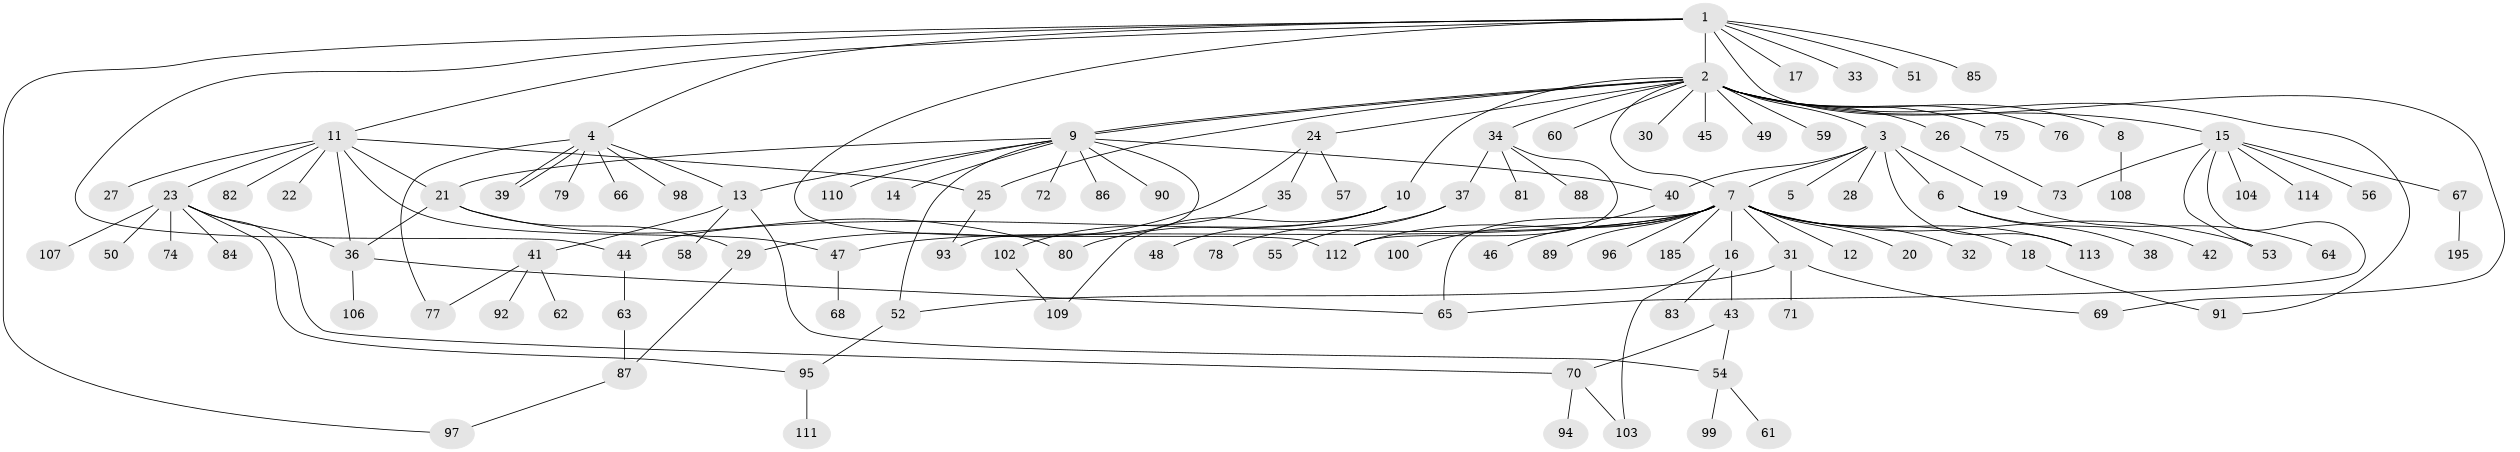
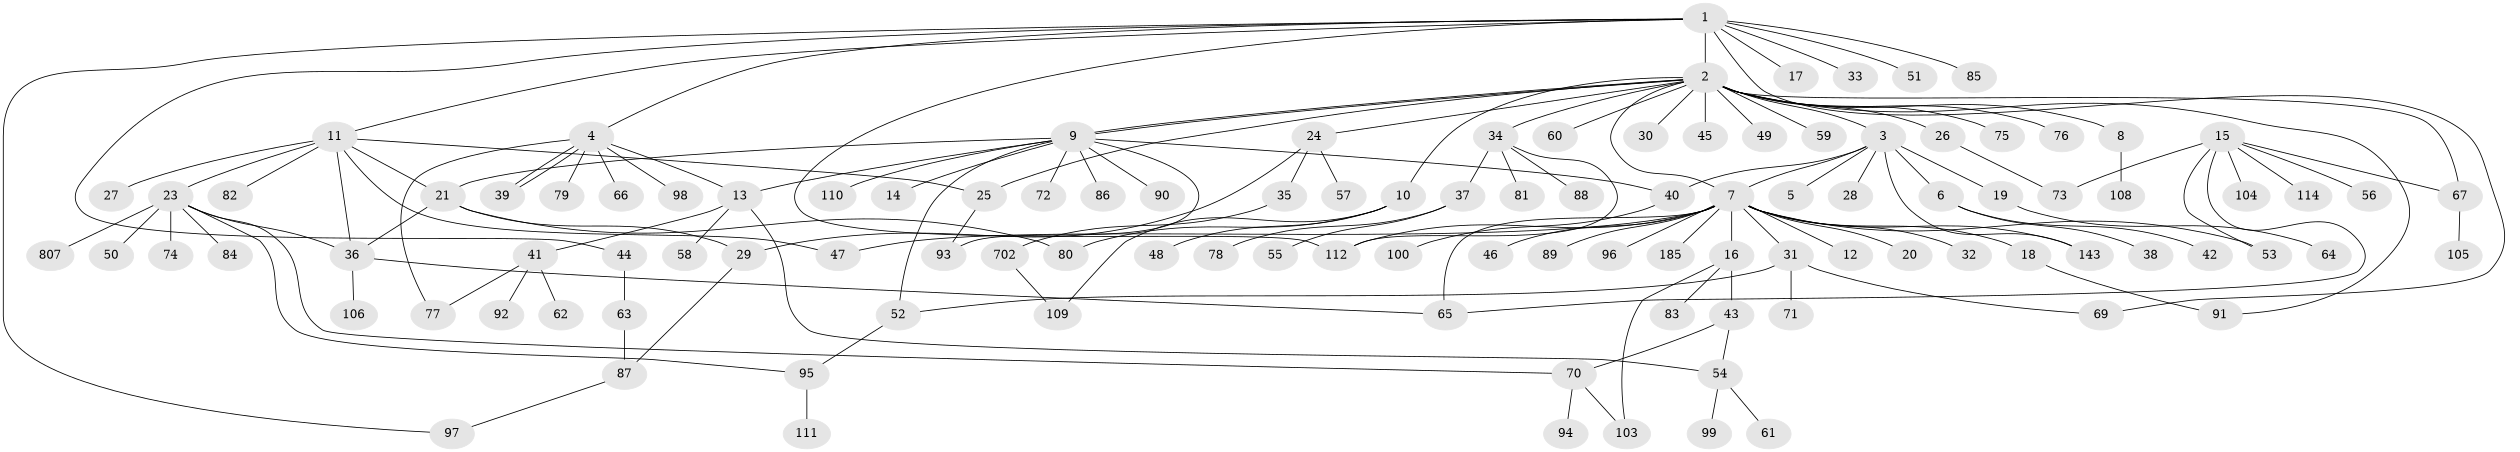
edge "2" -- "15": now "2" -- "67"
node "22": removed
edge "7" -- "44": removed
node "107": label "107" -> "807"
node "102": label "102" -> "702"
node "113": label "113" -> "143"
node "195": label "195" -> "105"
node "68": removed
